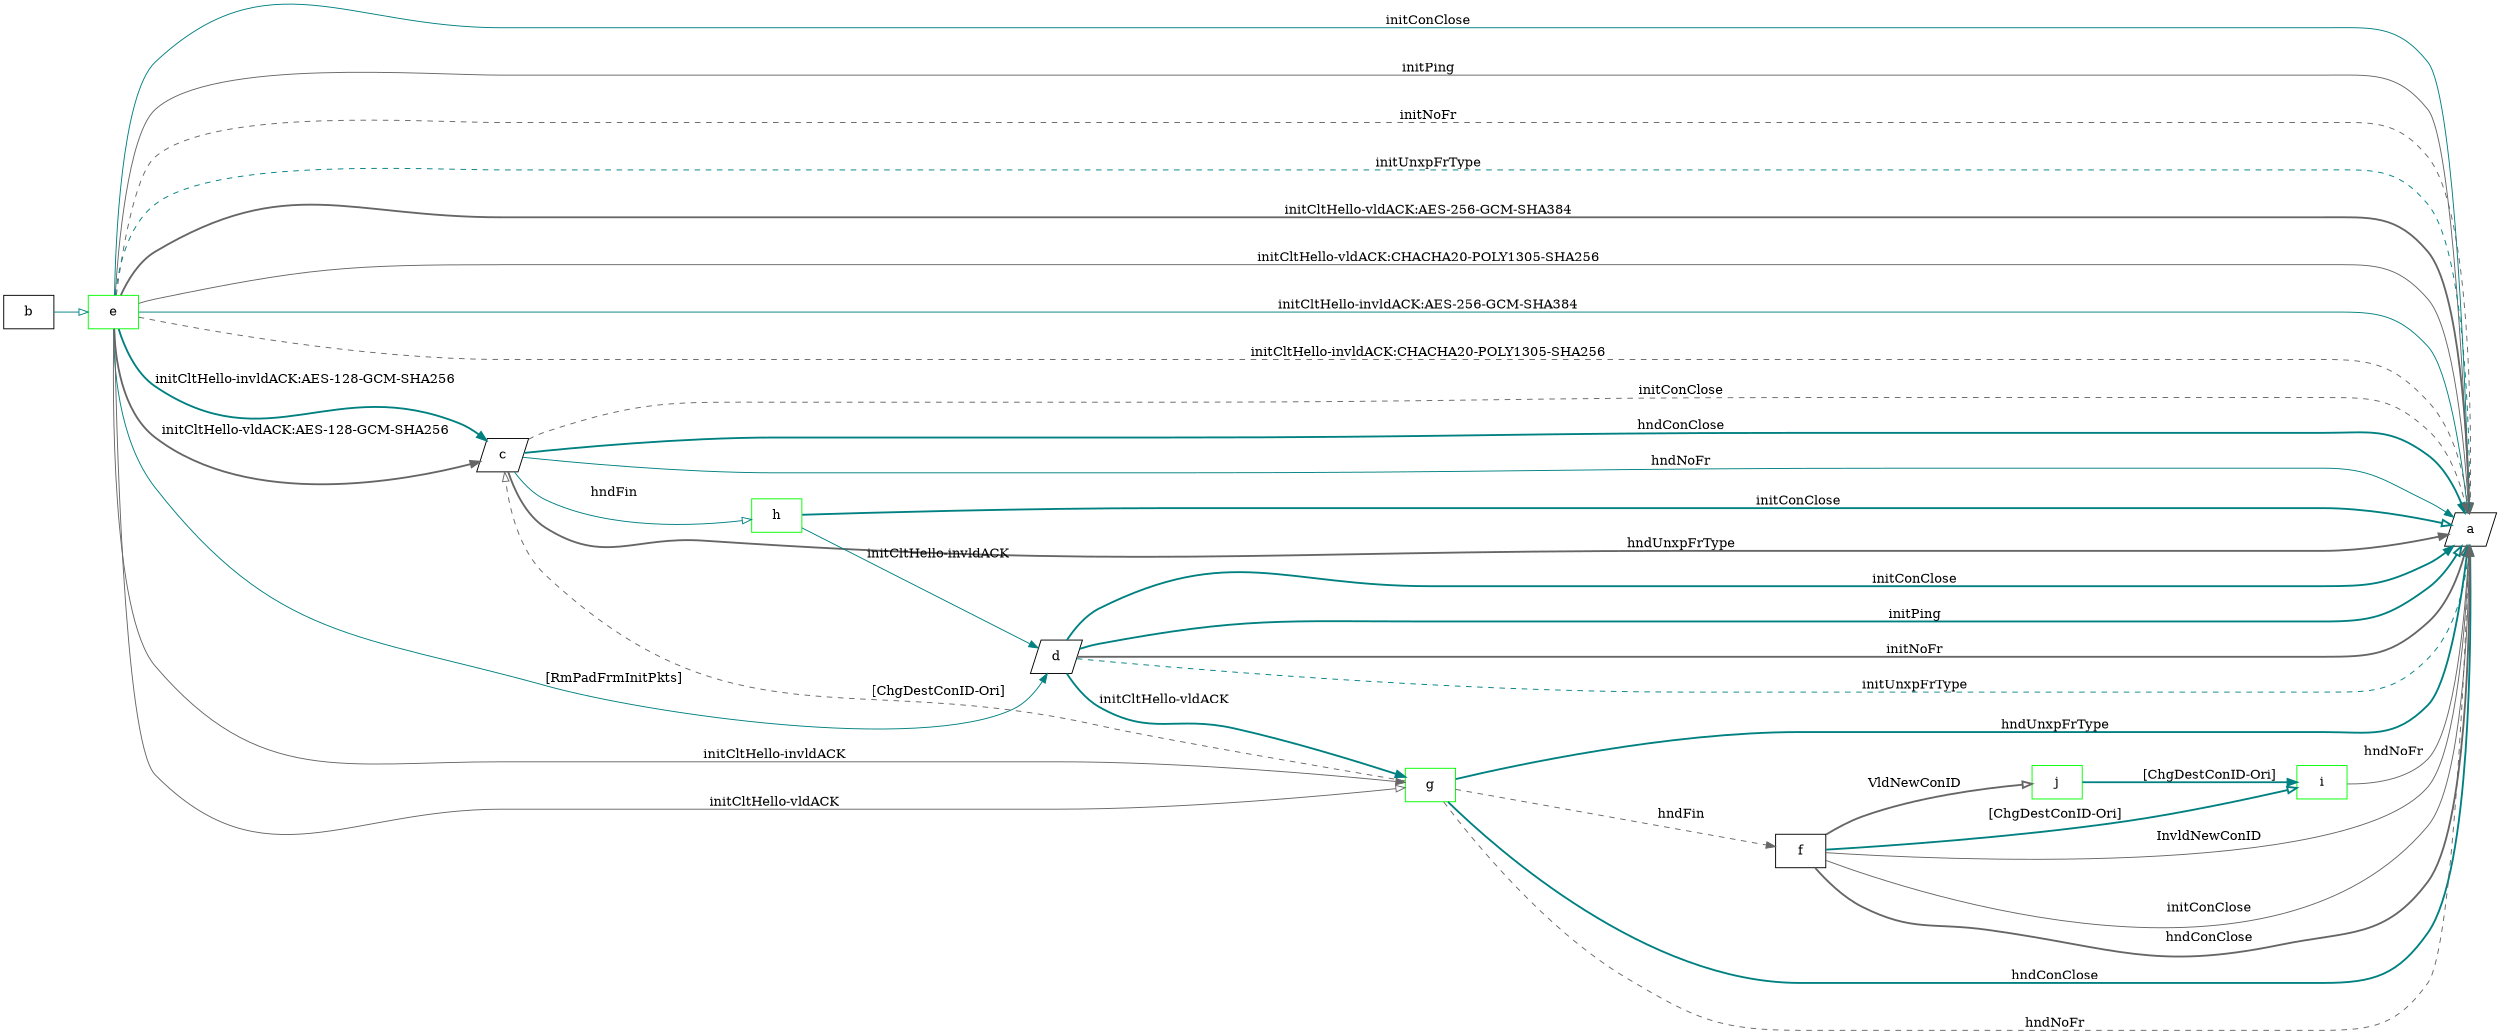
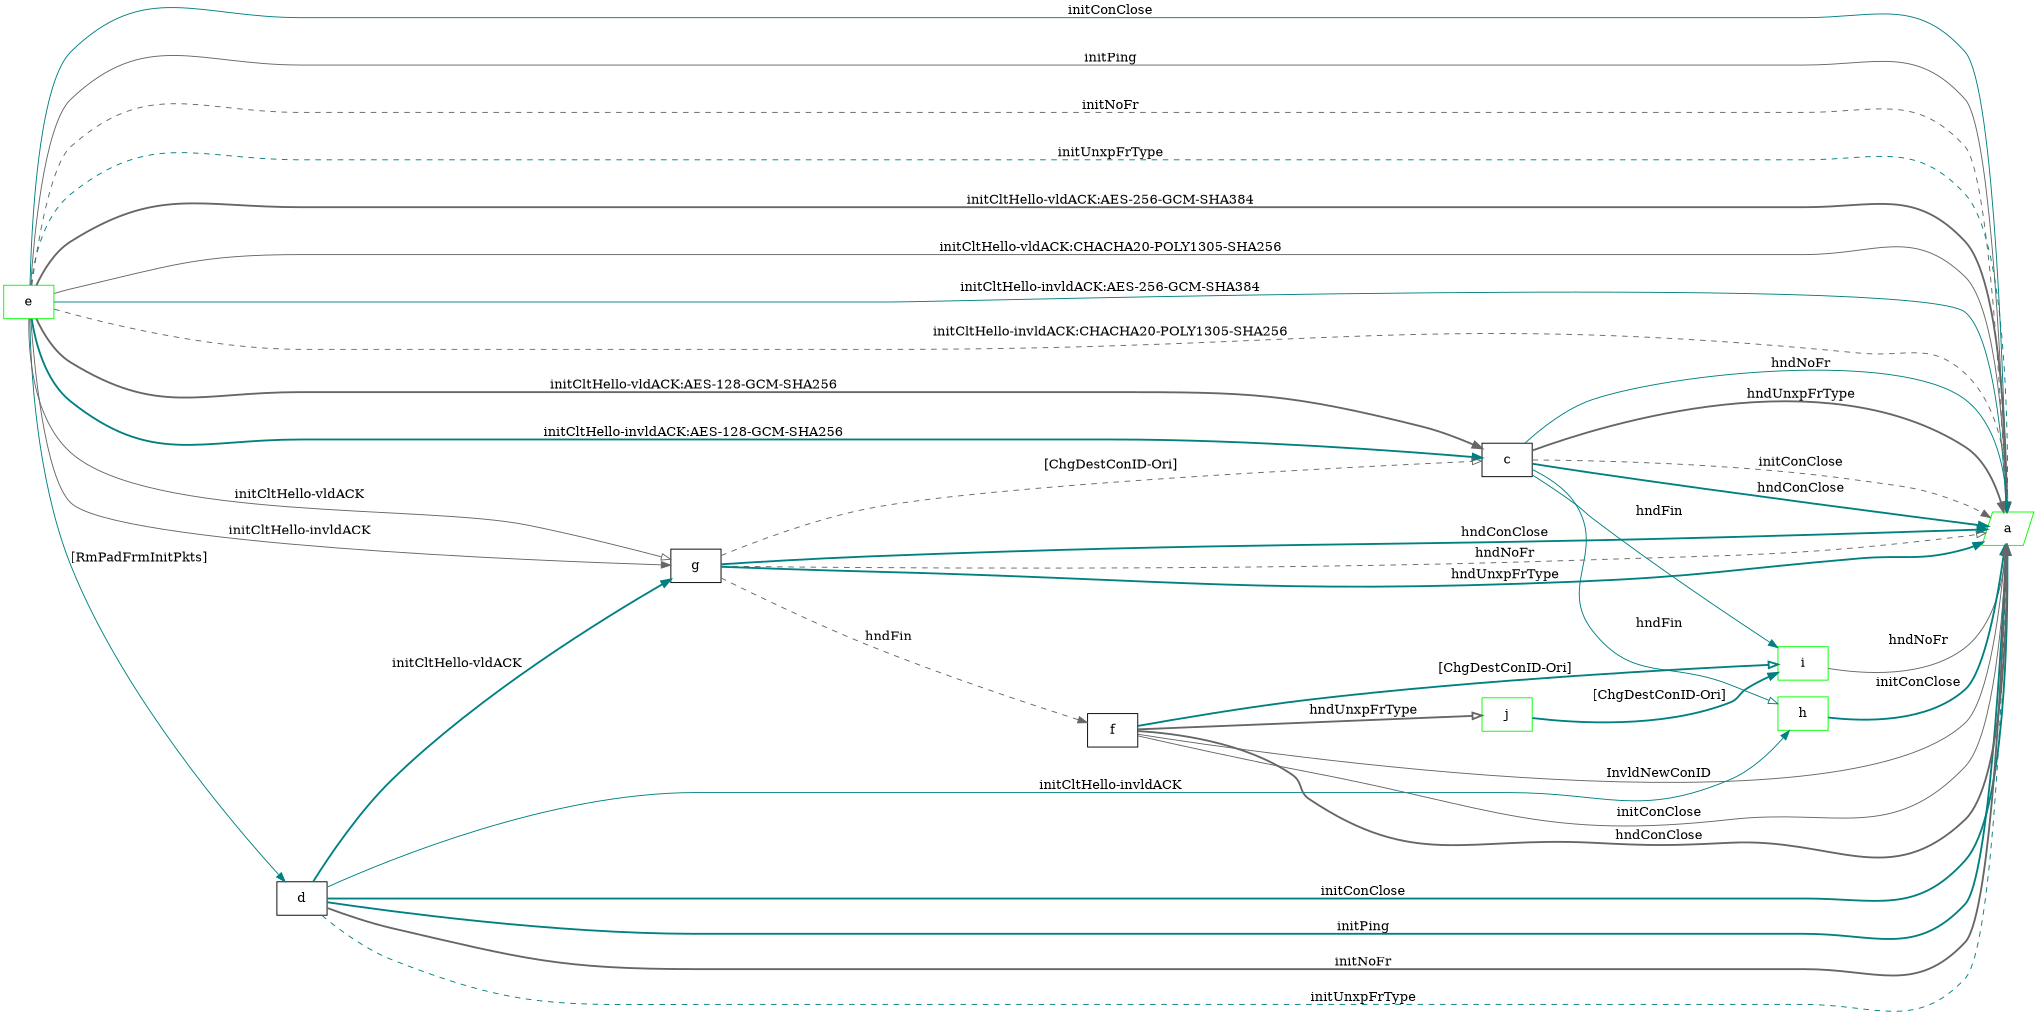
node "b": removed
node "c": shape parallelogram -> box
node "a": color black -> green
edge "c" -> "i": added, label "hndFin"
edge "h" -> "d": reversed
node "d": shape parallelogram -> box
edge "f" -> "j": label "VldNewConID " -> "hndUnxpFrType "
node "g": color green -> black
